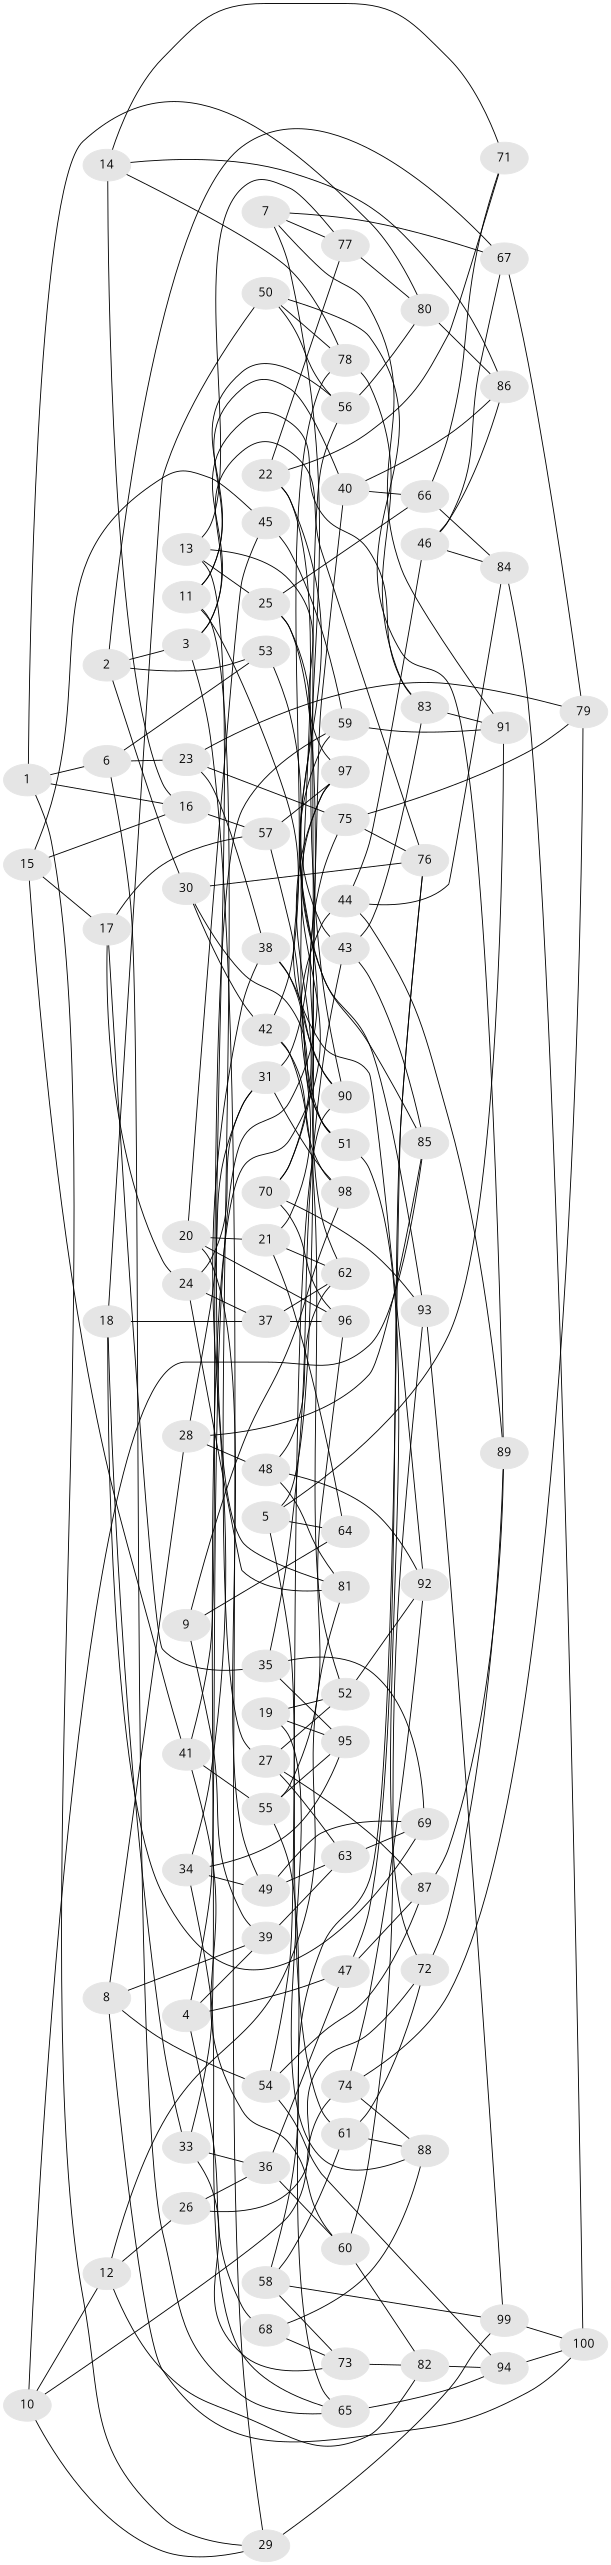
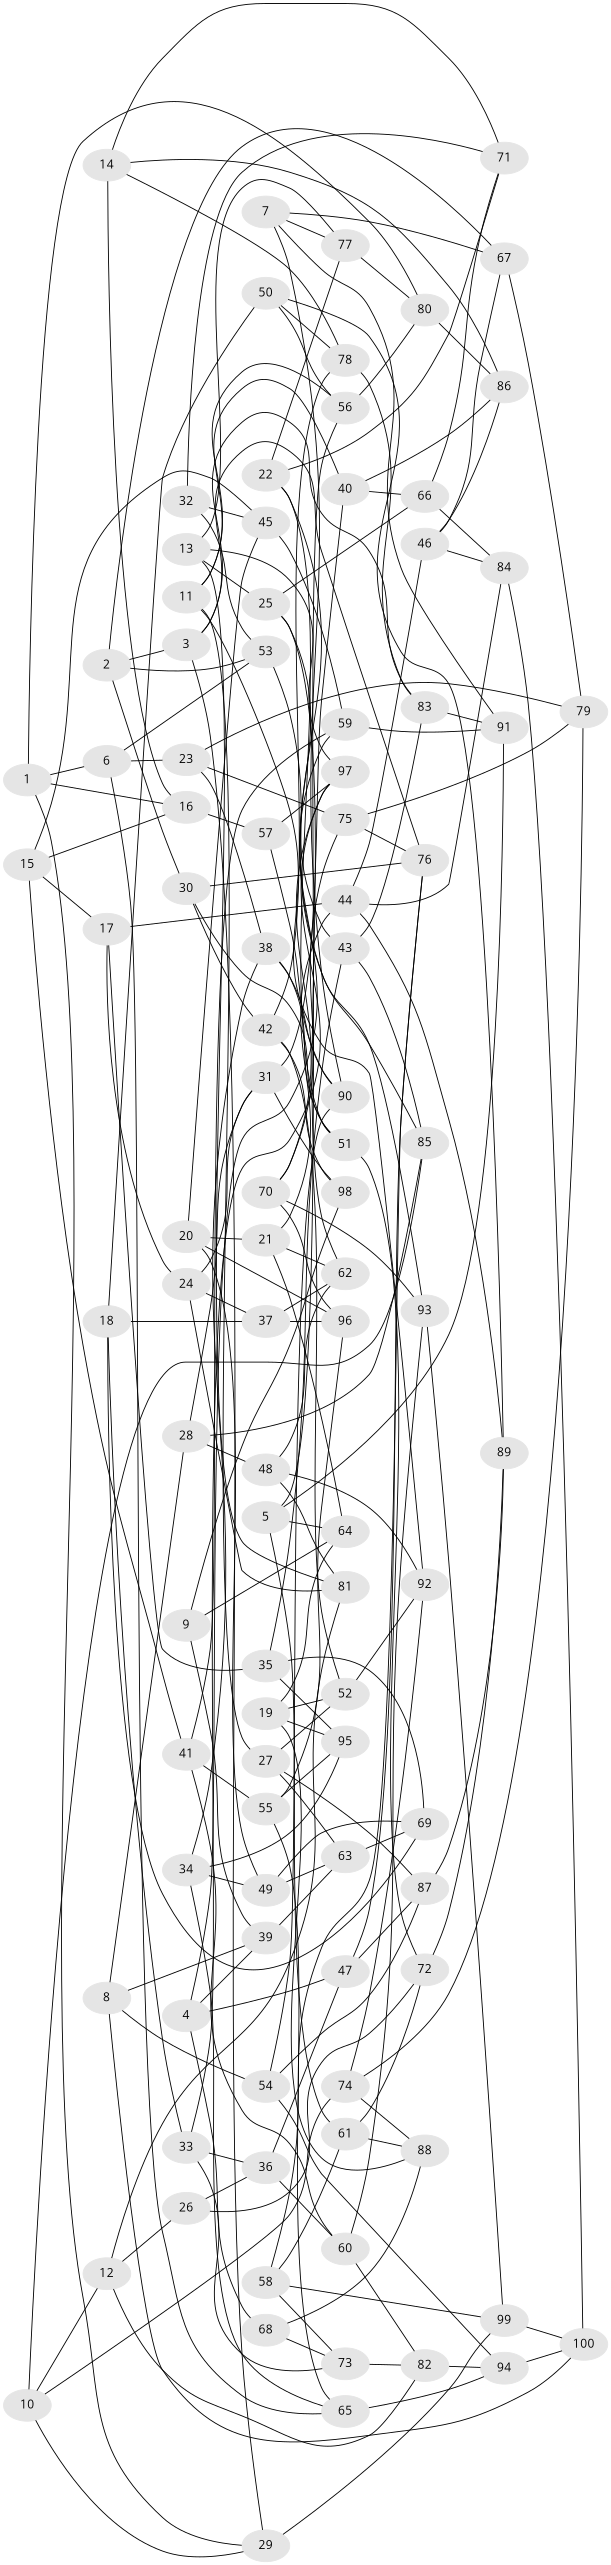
node "32": added
edge "57" -- "17": now "44" -- "17"
edge "64" -- "19": added
